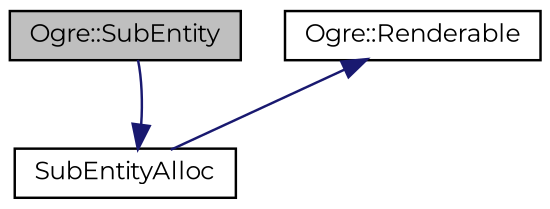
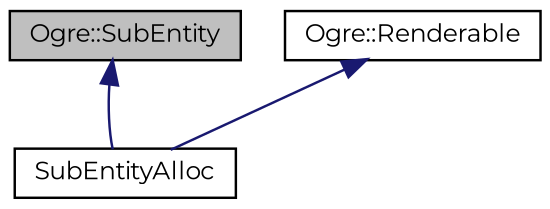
edge "Ogre::SubEntity" -> "SubEntityAlloc": reversed
